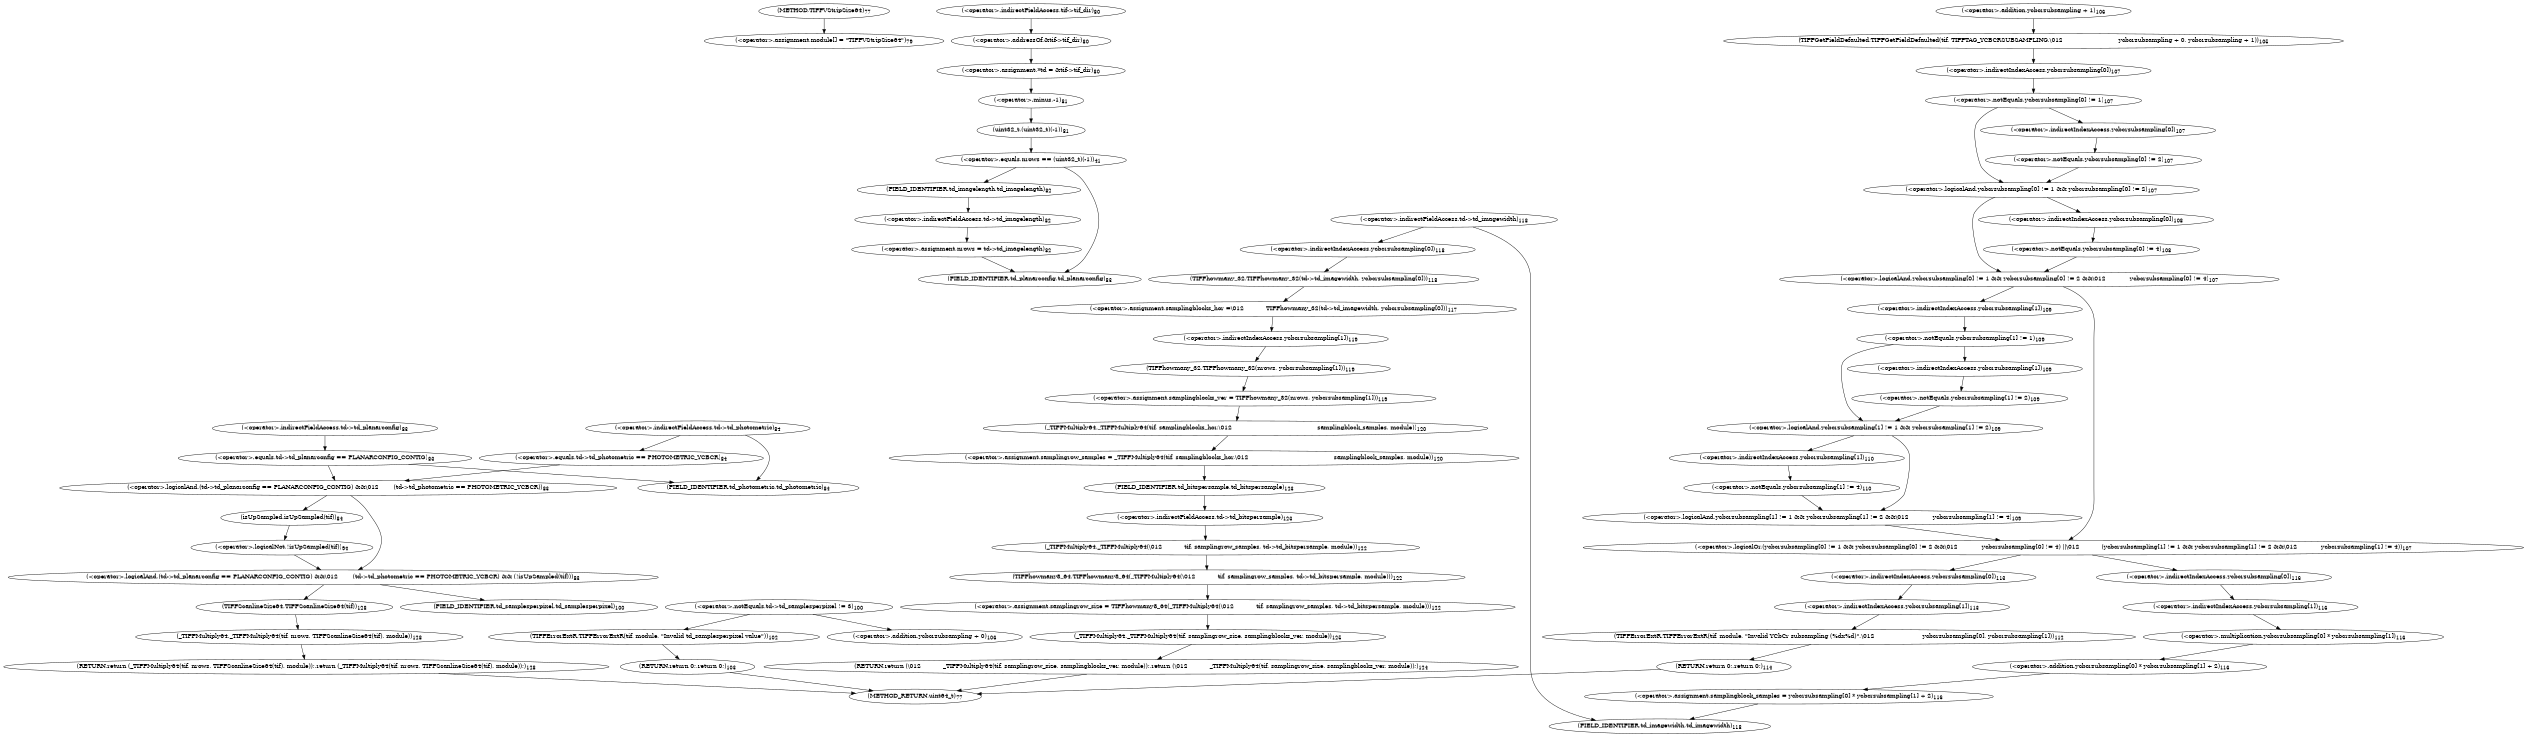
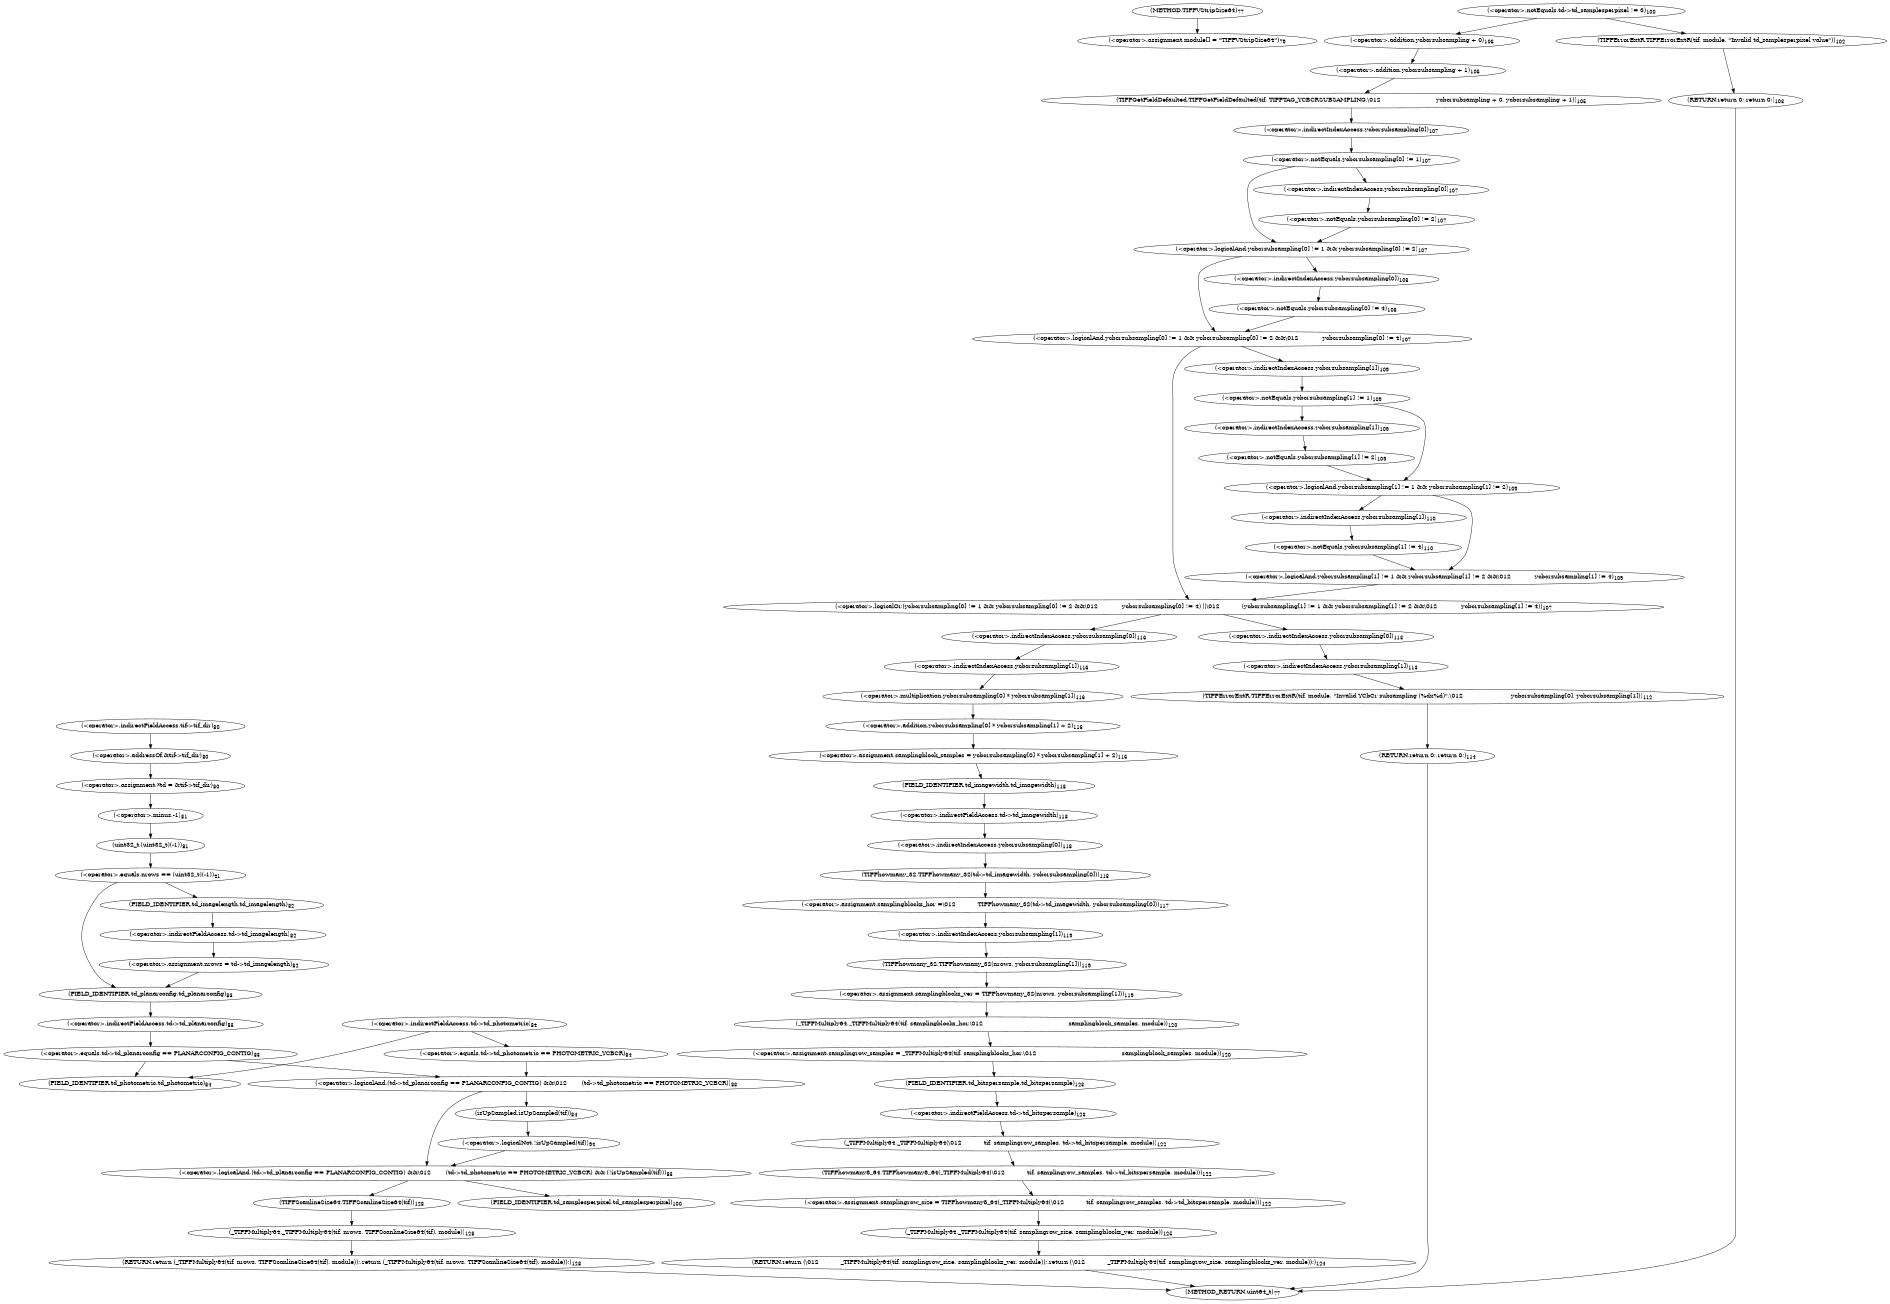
edge "(<operator>.addition,ycbcrsubsampling + 0)" -> "(<operator>.addition,ycbcrsubsampling + 1)": added
edge "(<operator>.indirectFieldAccess,td->td_imagewidth)" -> "(FIELD_IDENTIFIER,td_imagewidth,td_imagewidth)": reversed
edge "(FIELD_IDENTIFIER,td_planarconfig,td_planarconfig)" -> "(<operator>.indirectFieldAccess,td->td_planarconfig)": added
